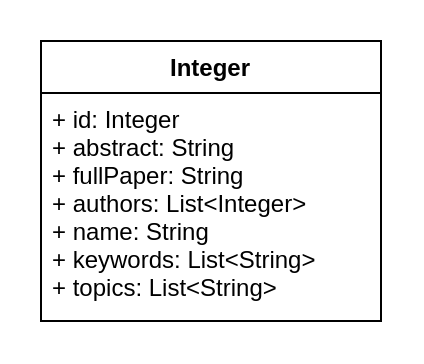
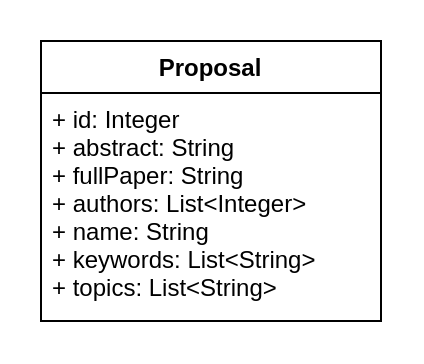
node "Integer": label "Integer" -> "Proposal"
